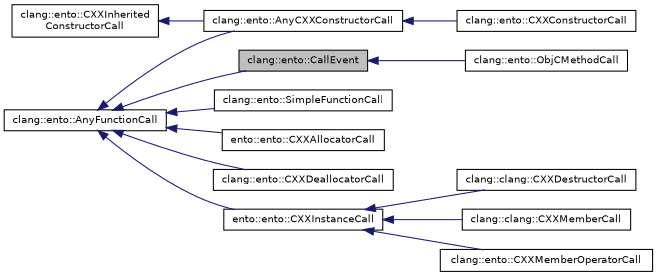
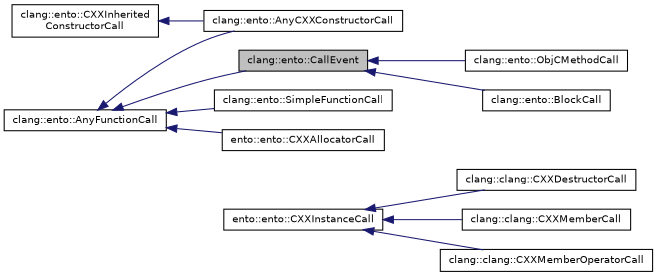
node "clang::ento::CXXConstructorCall": removed
node "clang::ento::BlockCall": added
edge "ento::ento::CXXInstanceCall" -> "clang::ento::AnyFunctionCall": removed
node "clang::ento::CXXDeallocatorCall": removed
node "clang::ento::CXXMemberOperatorCall": label "clang::ento::CXXMemberOperatorCall" -> "clang::clang::CXXMemberOperatorCall"
